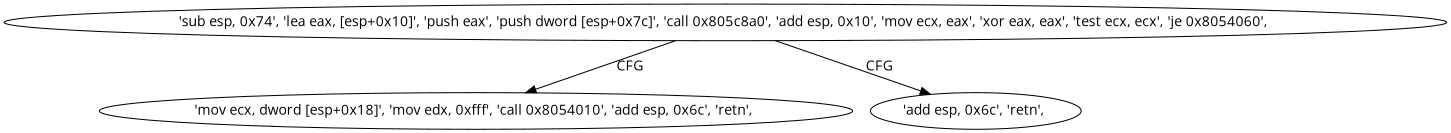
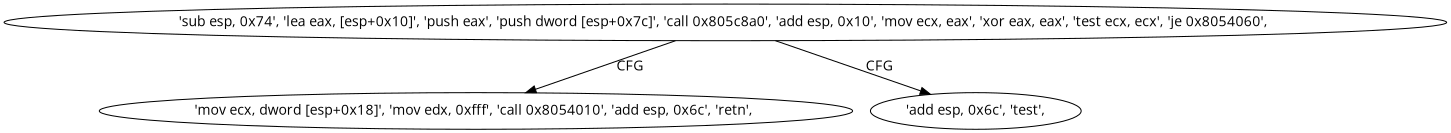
node "'add esp, 0x6c', 'retn',": label "'add esp, 0x6c', 'retn'," -> "'add esp, 0x6c', 'test',"
